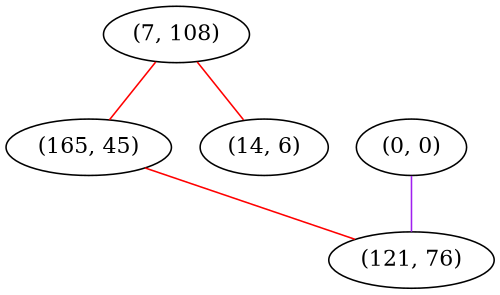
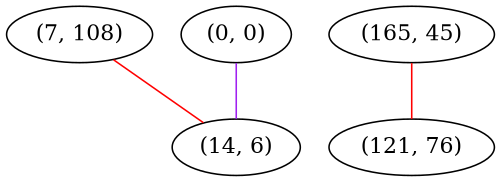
edge "(7, 108)" -- "(165, 45)": removed
edge "(0, 0)" -- "(121, 76)": now "(0, 0)" -- "(14, 6)"
